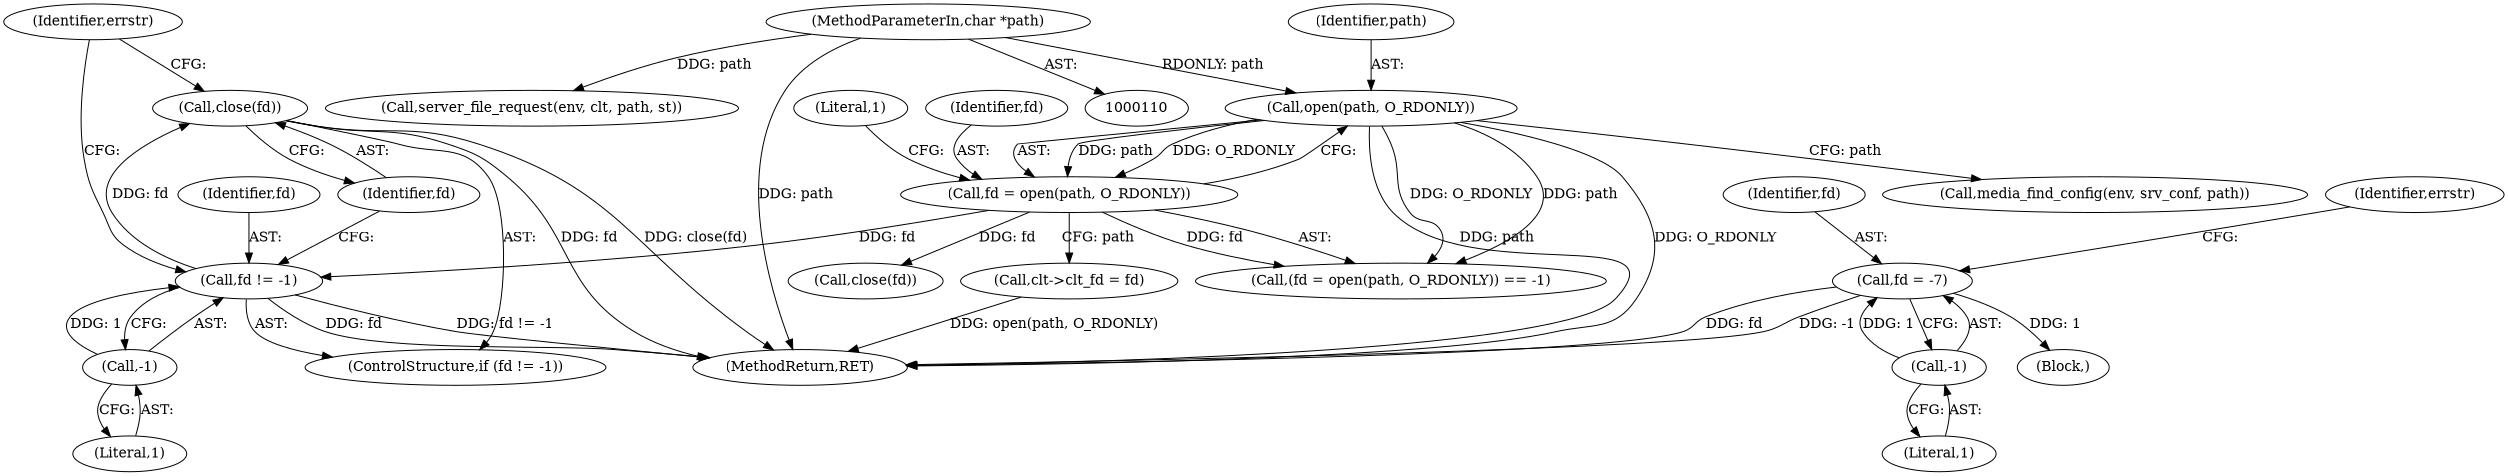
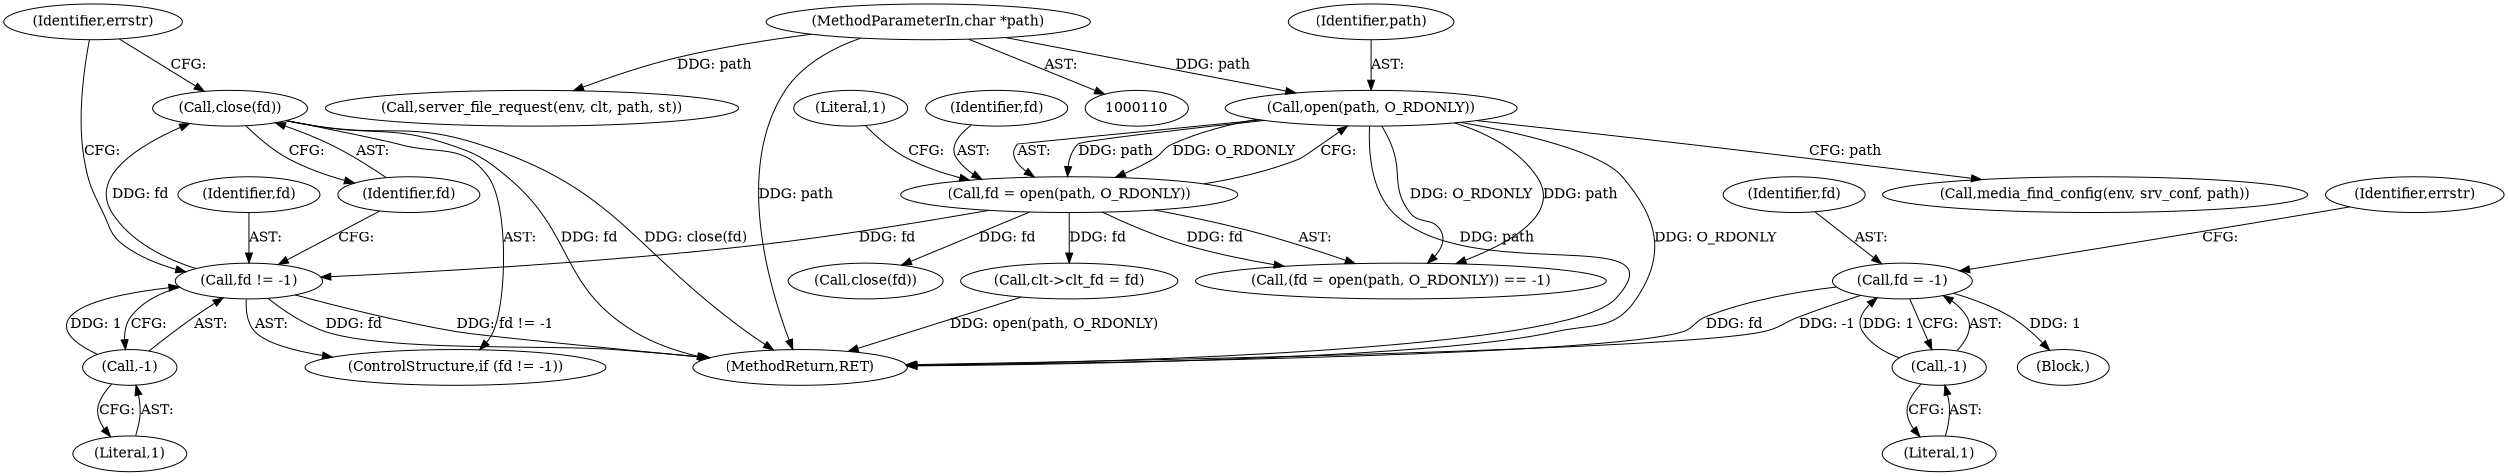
edge "(MethodParameterIn,char *path)" -> "(Call,open(path, O_RDONLY))": label "RDONLY: path" -> "DDG: path"
edge "(Call,fd = open(path, O_RDONLY))" -> "(Call,clt->clt_fd = fd)": label "CFG: path" -> "DDG: fd"
node "(Call,fd = -7)": label "(Call,fd = -7)" -> "(Call,fd = -1)"
